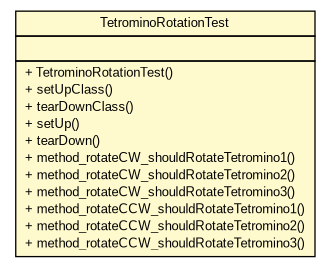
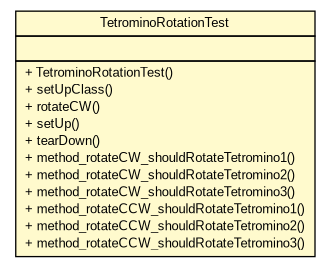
node "TetrominoRotationTest": text "+ tearDownClass()" -> "+ rotateCW()"
